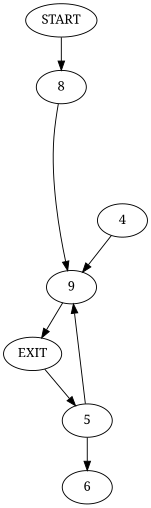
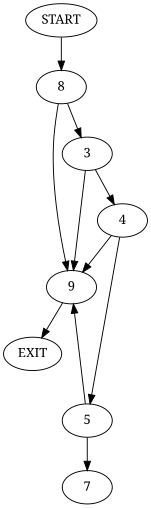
node "3": added
edge "EXIT" -> "5": now "4" -> "5"
node "6": label "6" -> "7"
